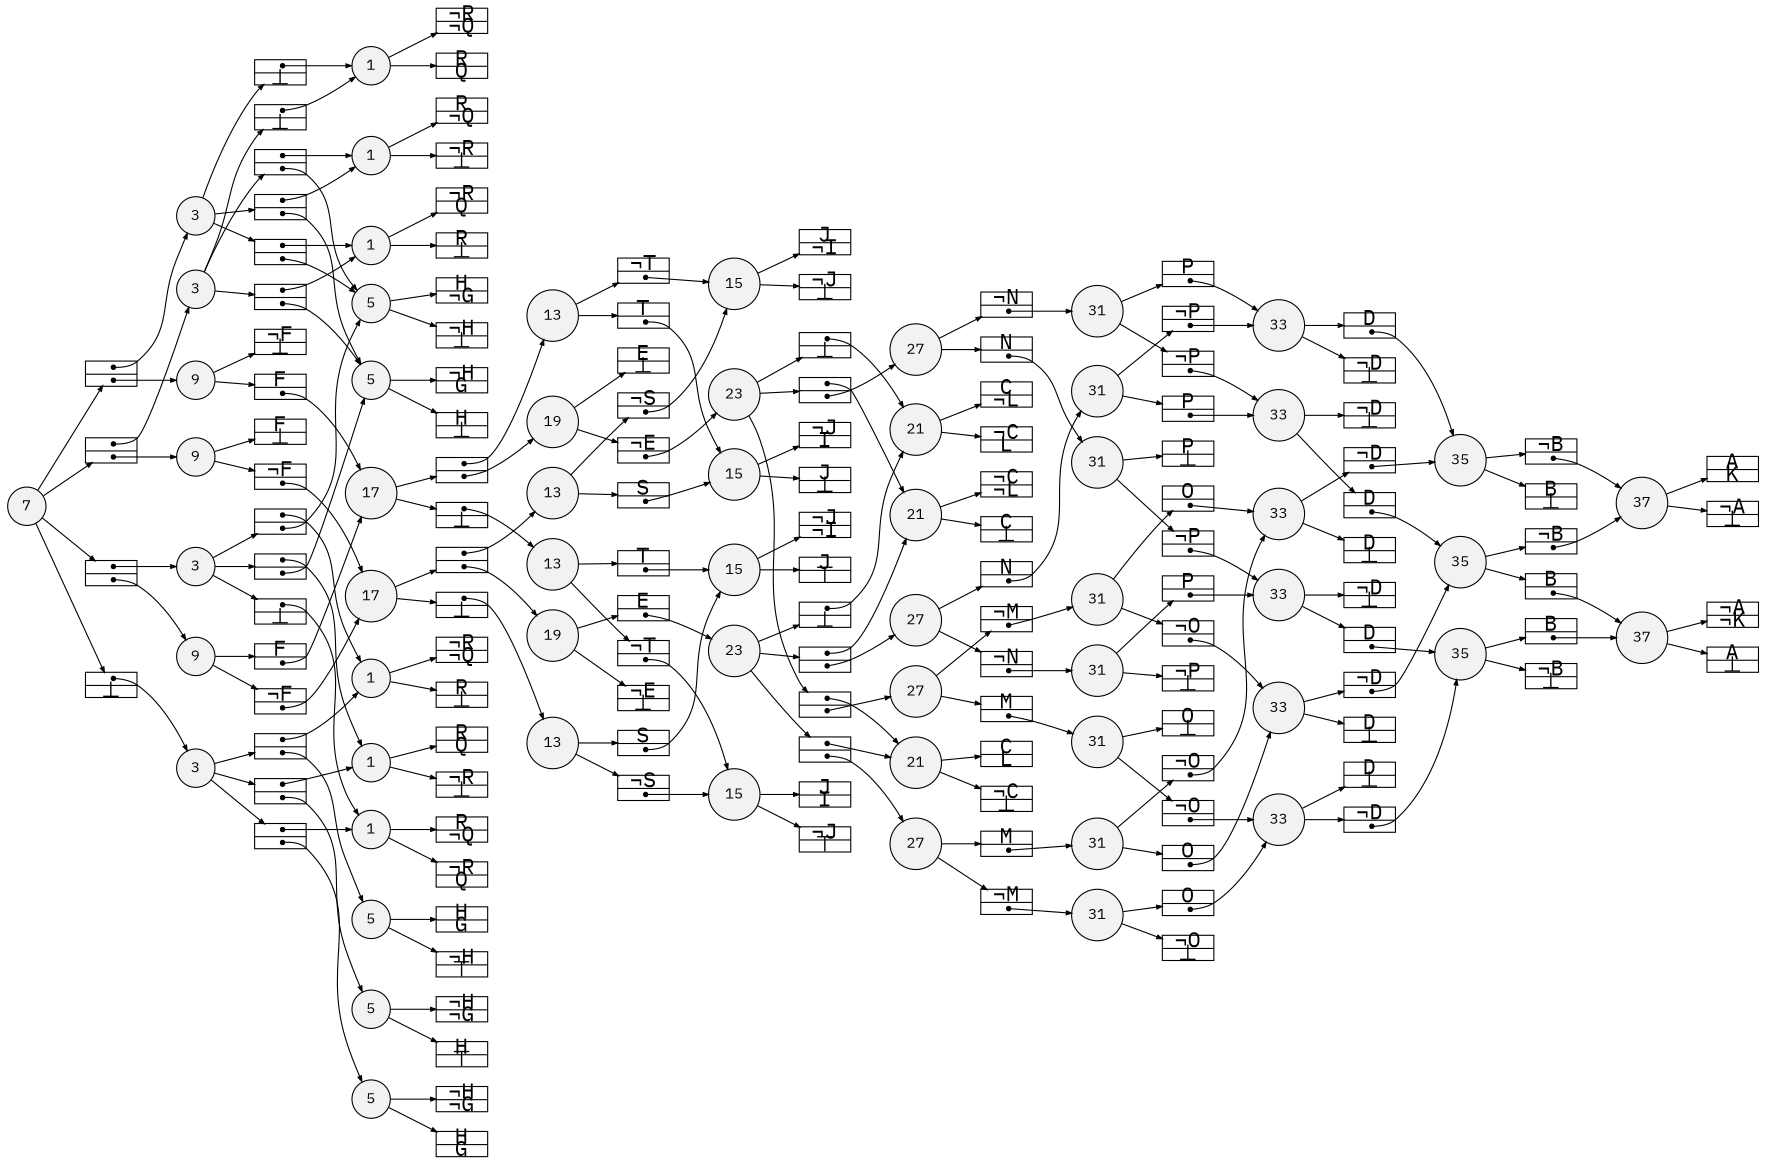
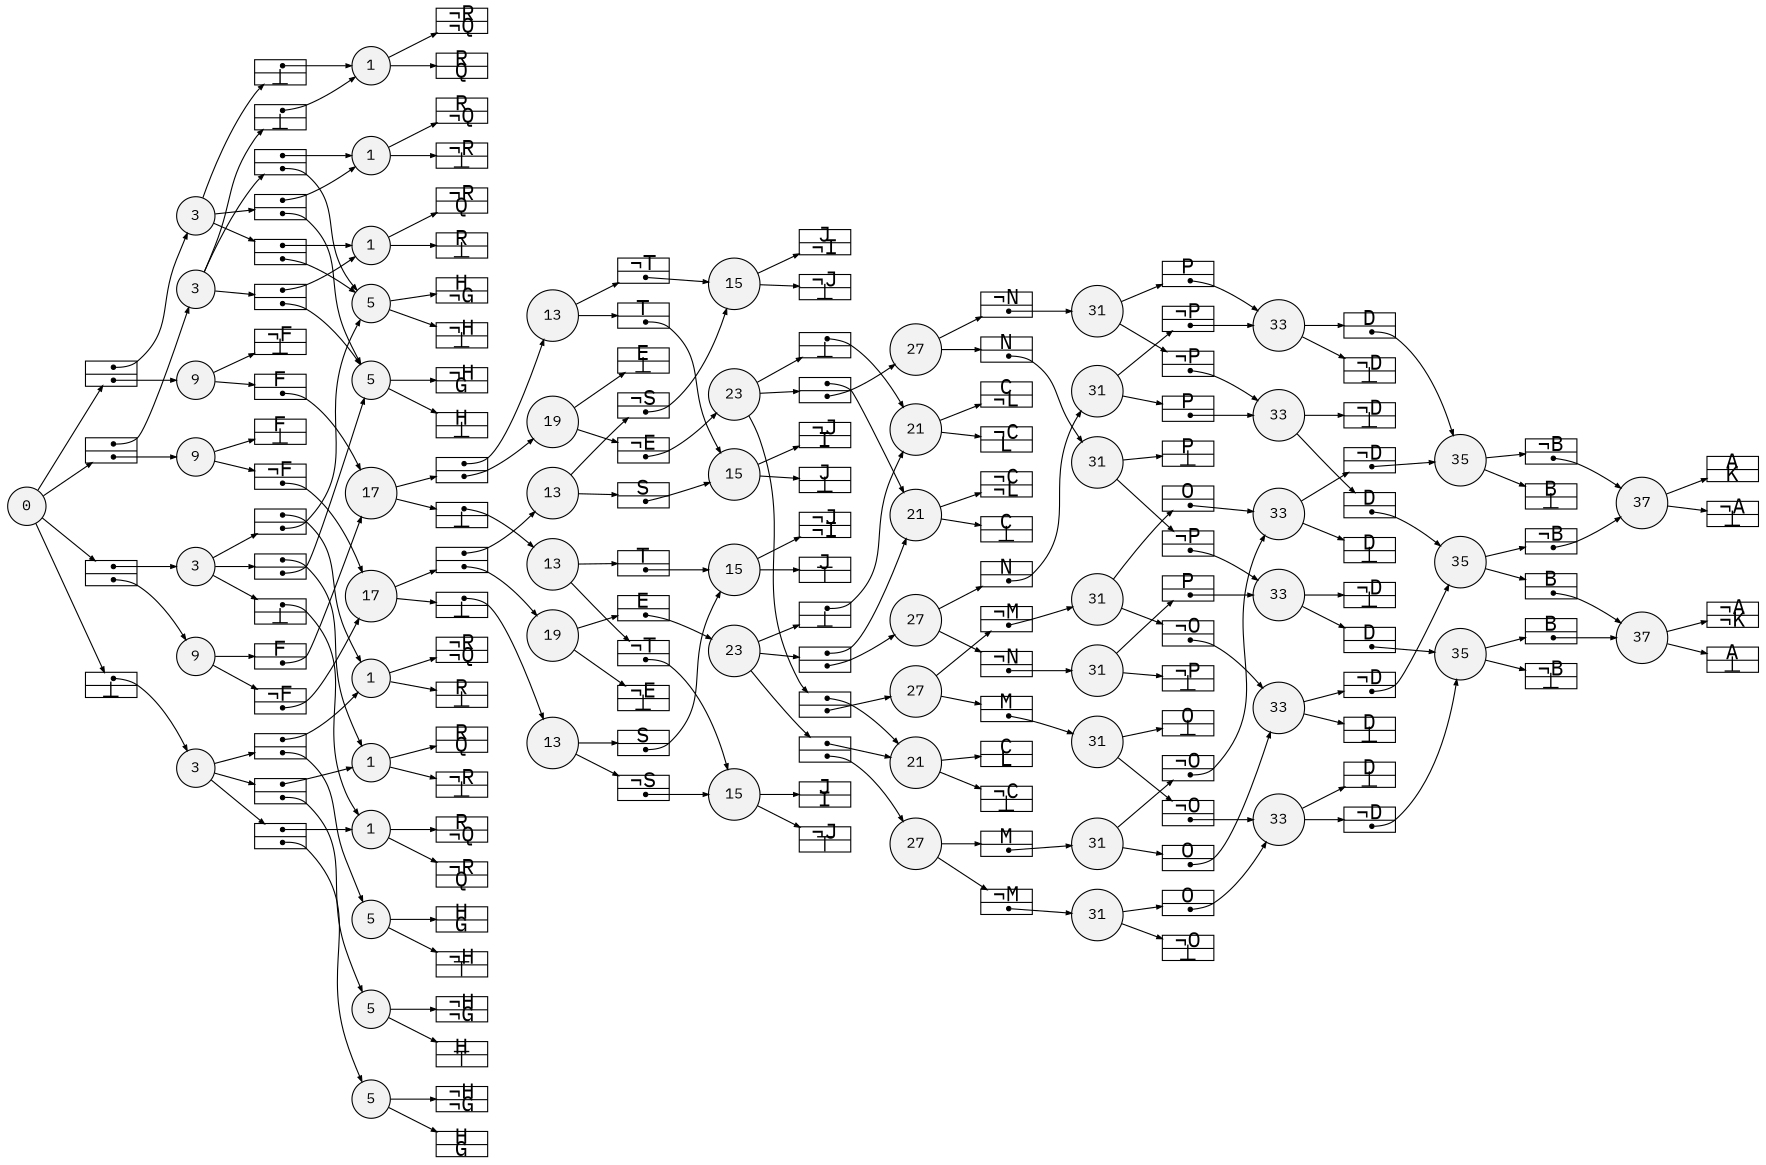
node "7": label "7" -> "0"
